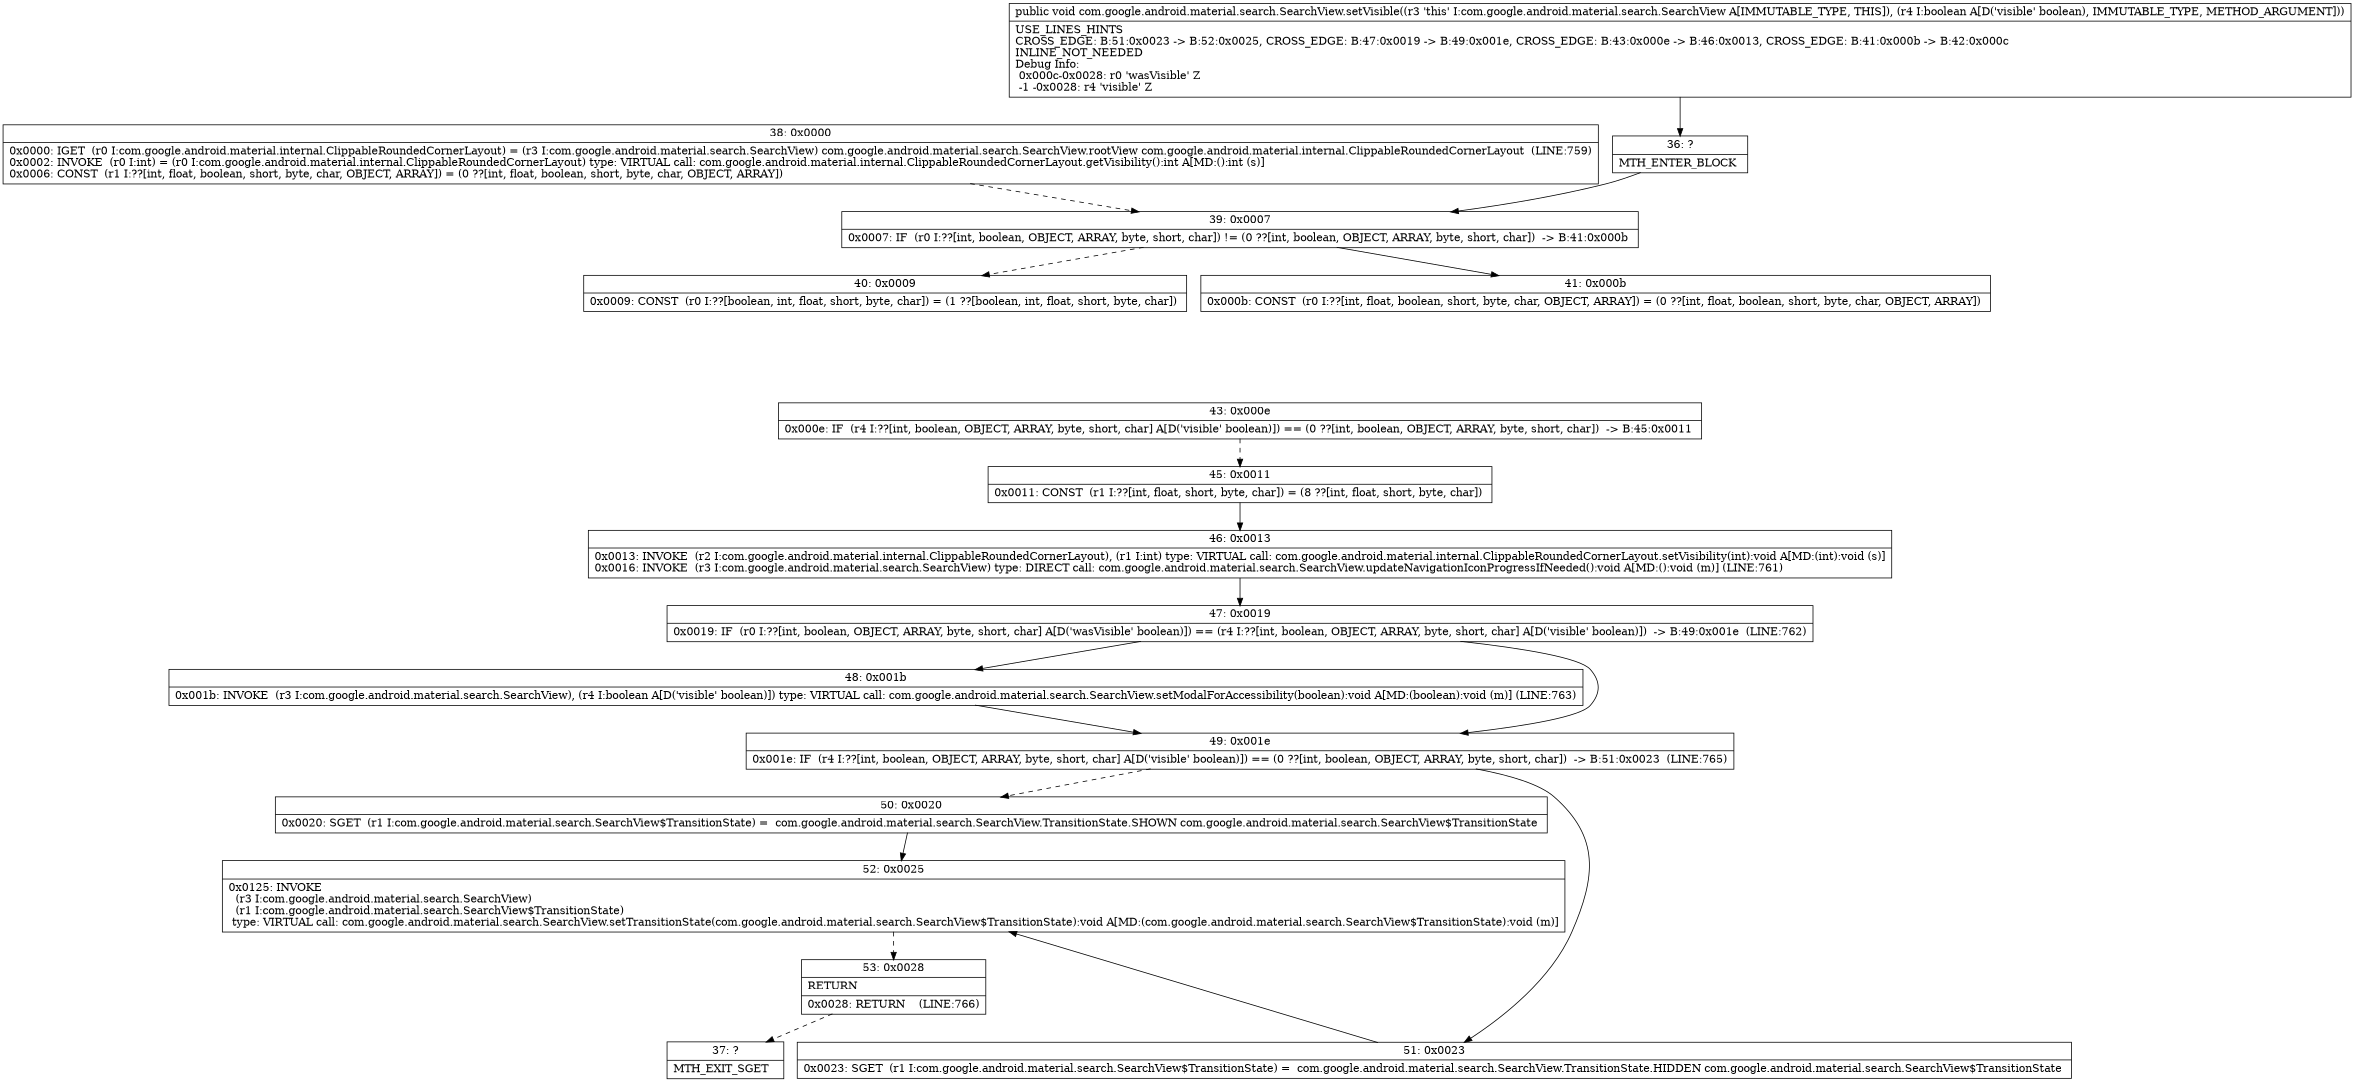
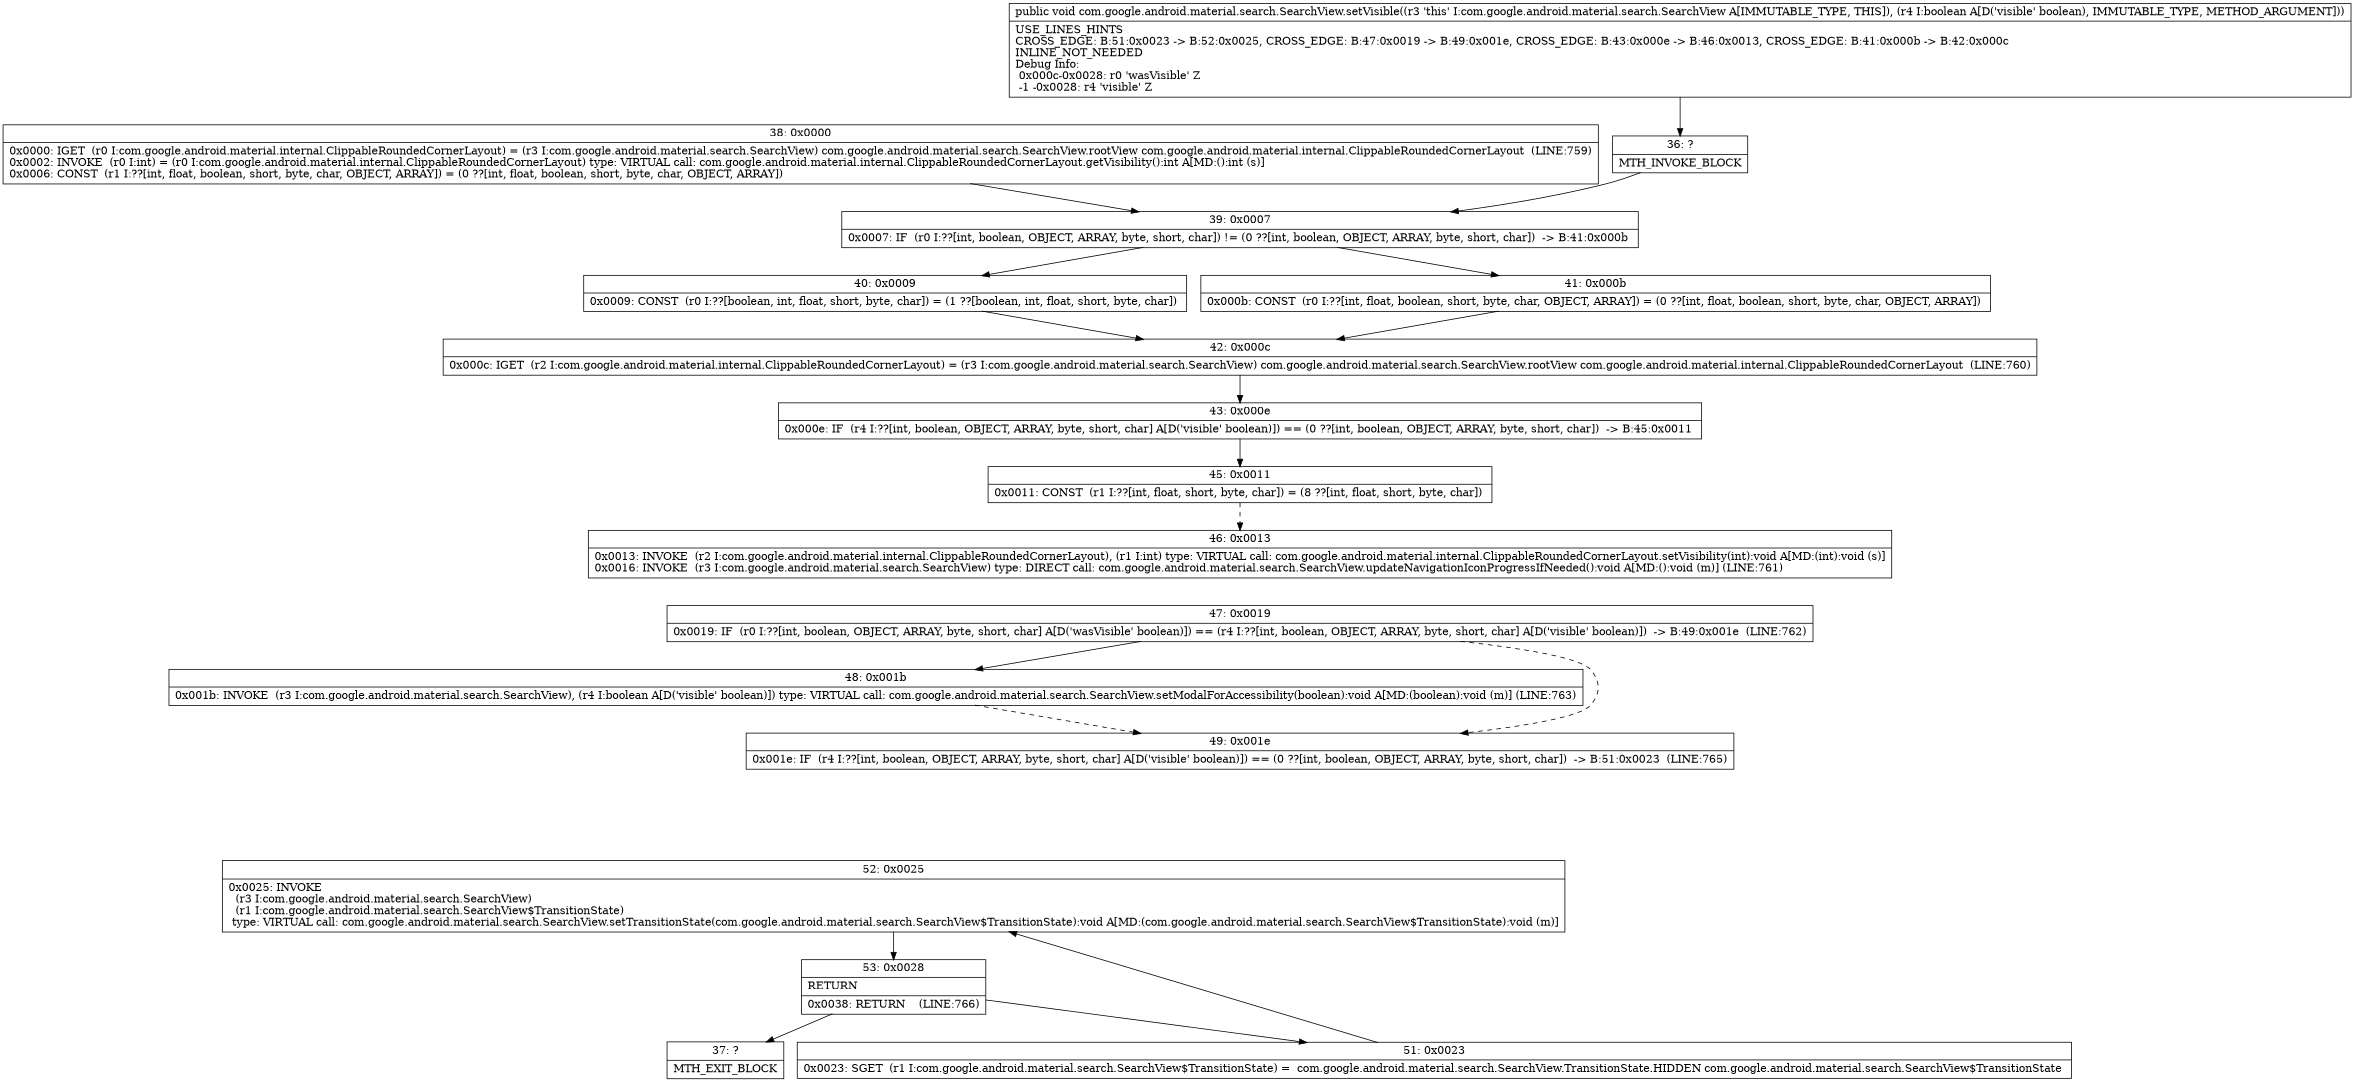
node "36: ?": text "MTH_ENTER_BLOCK" -> "MTH_INVOKE_BLOCK"
edge "38: 0x0000" -> "39: 0x0007": style dashed -> solid
edge "39: 0x0007" -> "40: 0x0009": style dashed -> solid
node "42: 0x000c": added
edge "43: 0x000e" -> "45: 0x0011": style dashed -> solid
edge "45: 0x0011" -> "46: 0x0013": style solid -> dashed
edge "46: 0x0013" -> "47: 0x0019": removed
edge "47: 0x0019" -> "49: 0x001e": style solid -> dashed
edge "48: 0x001b" -> "49: 0x001e": style solid -> dashed
node "50: 0x0020": removed
node "52: 0x0025": text "0x0125: INVOKE" -> "0x0025: INVOKE"
edge "49: 0x001e" -> "51: 0x0023": now "53: 0x0028" -> "51: 0x0023"
edge "52: 0x0025" -> "53: 0x0028": style dashed -> solid
node "53: 0x0028": text "0x0028: RETURN    (LINE:766)" -> "0x0038: RETURN    (LINE:766)"
edge "53: 0x0028" -> "37: ?": style dashed -> solid
node "37: ?": text "MTH_EXIT_SGET" -> "MTH_EXIT_BLOCK"
